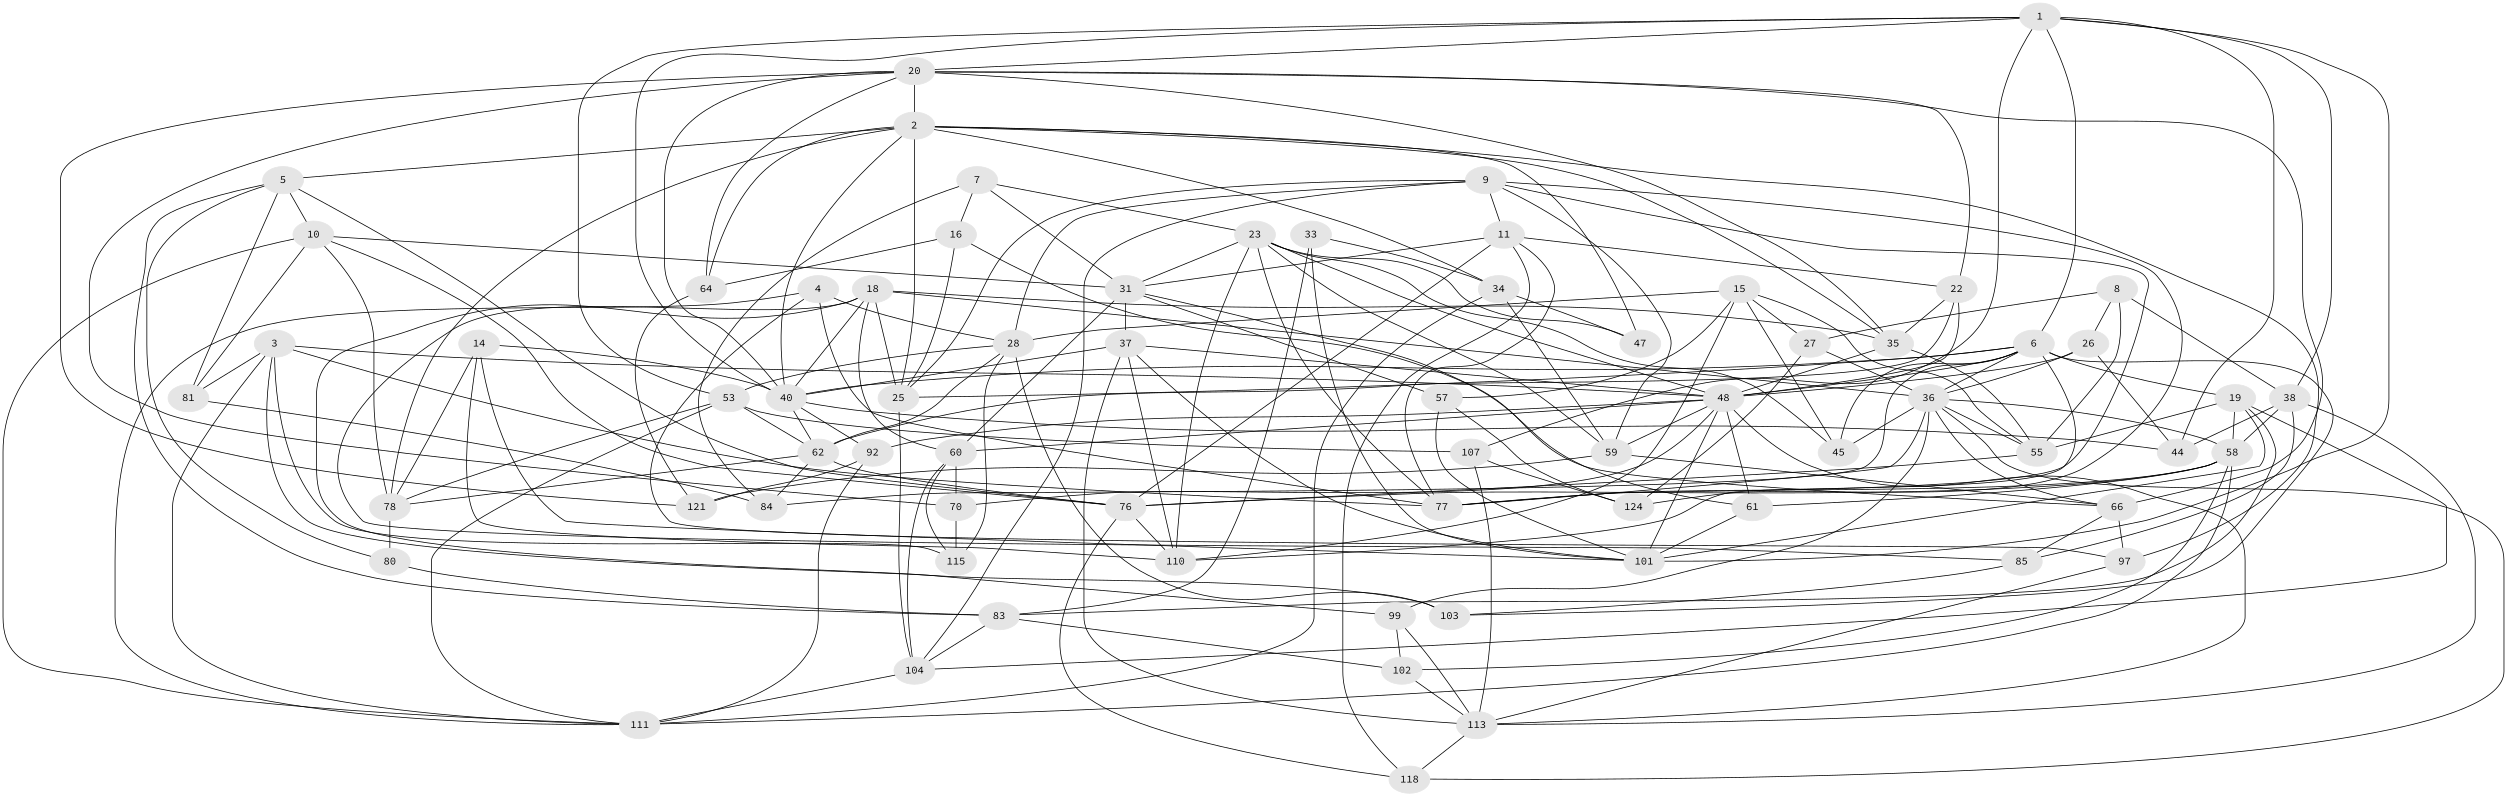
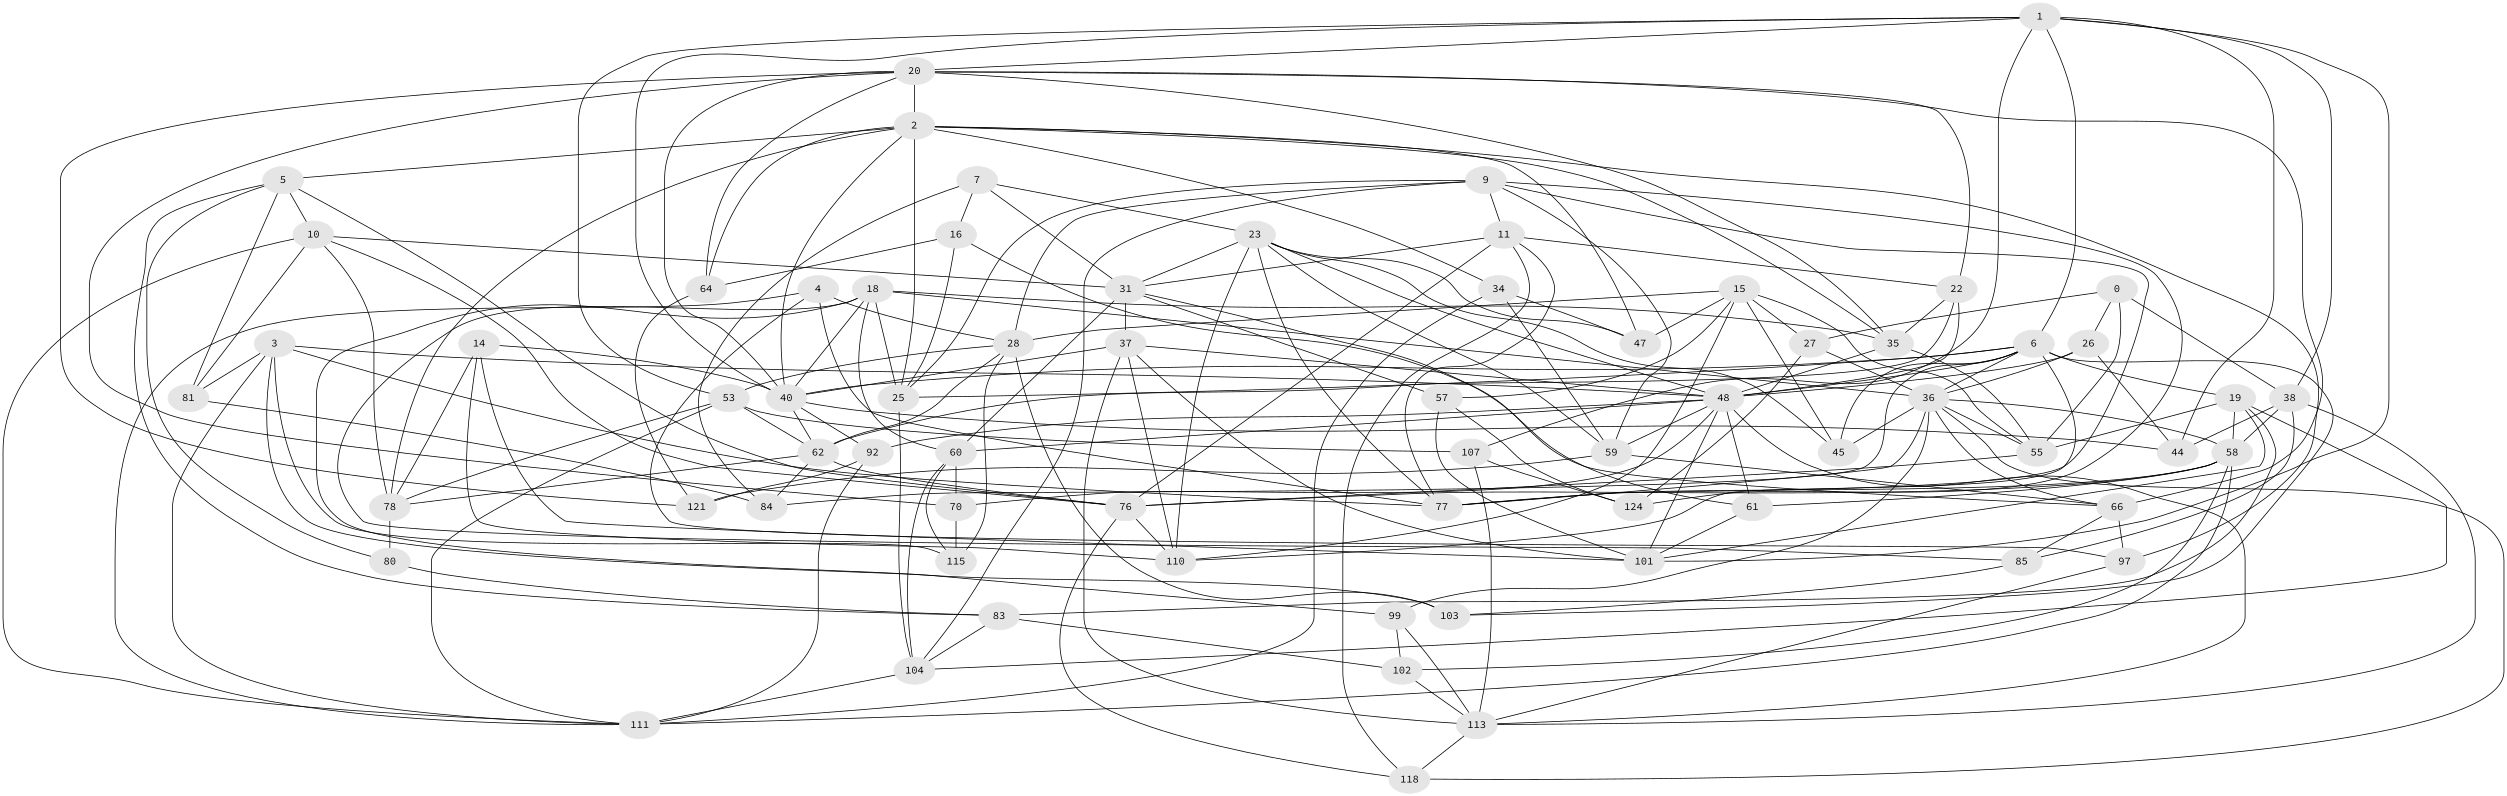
node "33": removed
node "8": label "8" -> "0"
edge "15" -- "47": added
